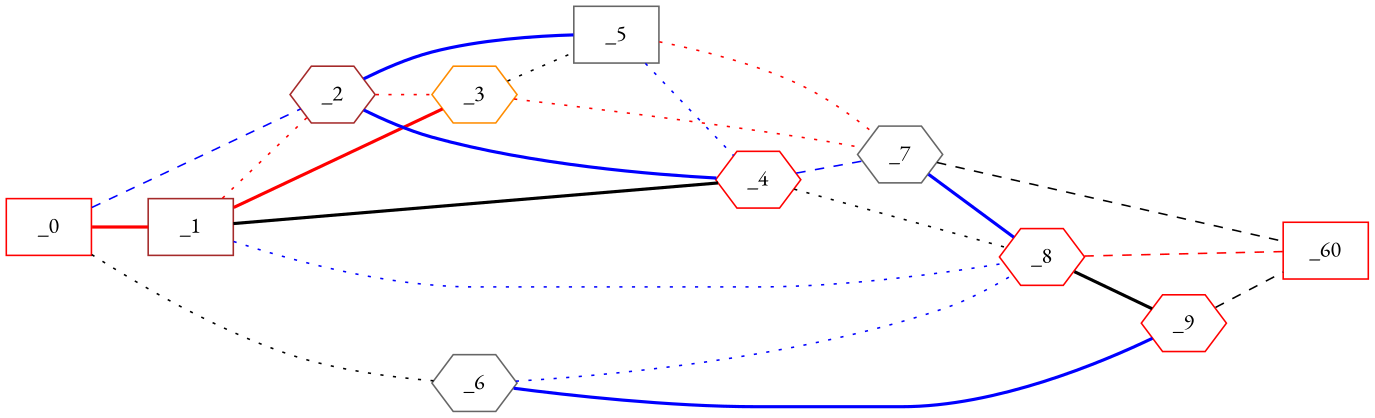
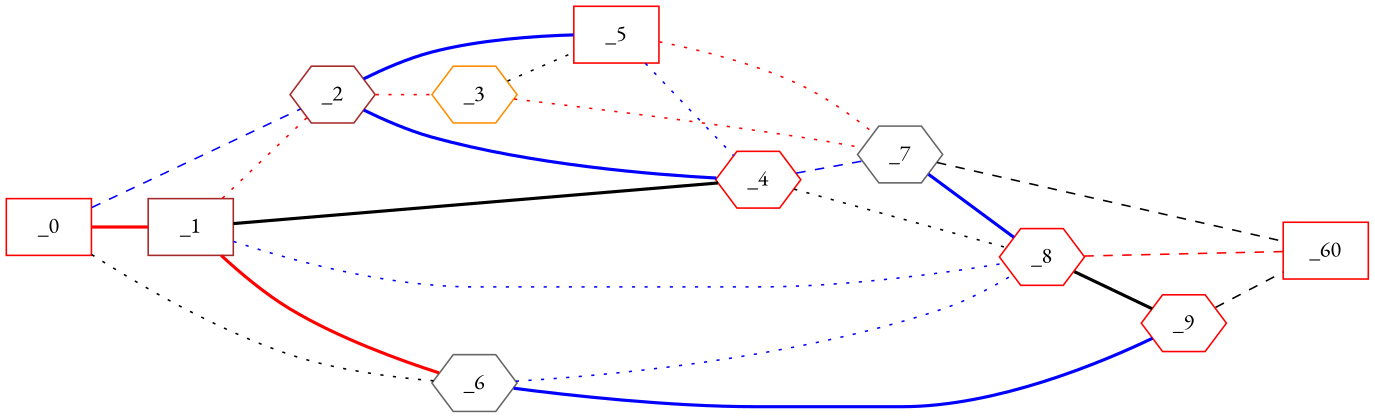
node "_5": color gray40 -> red
edge "_3" -- "_1": now "_6" -- "_1"
